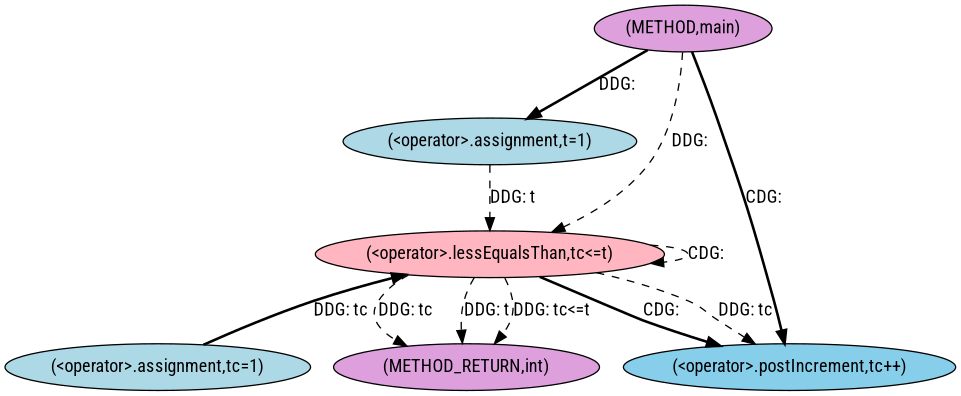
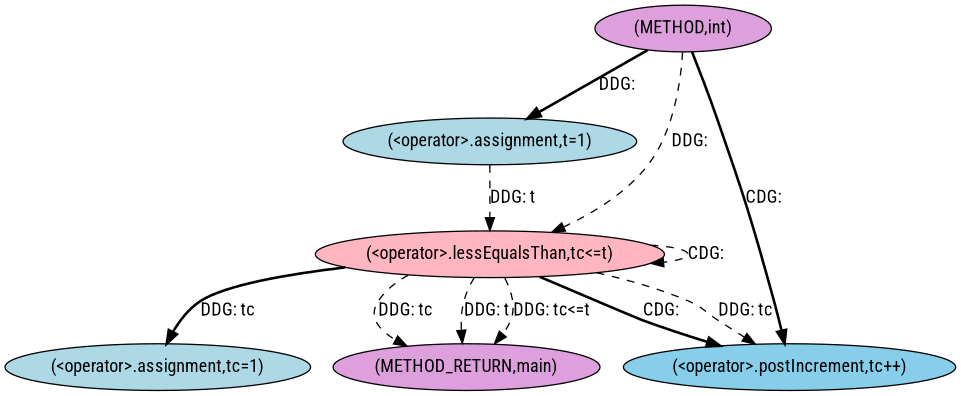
node "(METHOD,main)": label "(METHOD,main)" -> "(METHOD,int)"
edge "(<operator>.assignment,tc=1)" -> "(<operator>.lessEqualsThan,tc<=t)": reversed
node "(METHOD_RETURN,int)": label "(METHOD_RETURN,int)" -> "(METHOD_RETURN,main)"
